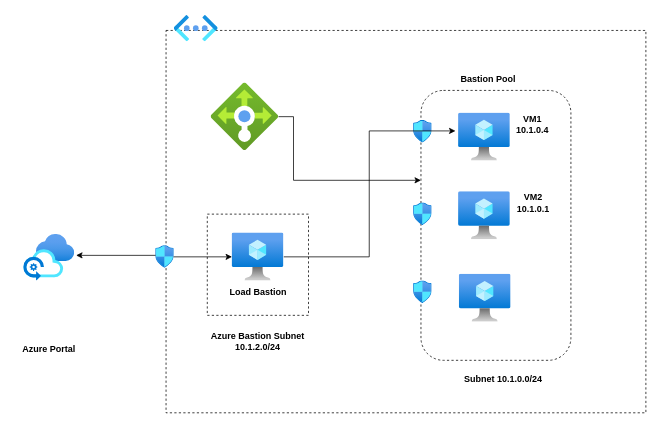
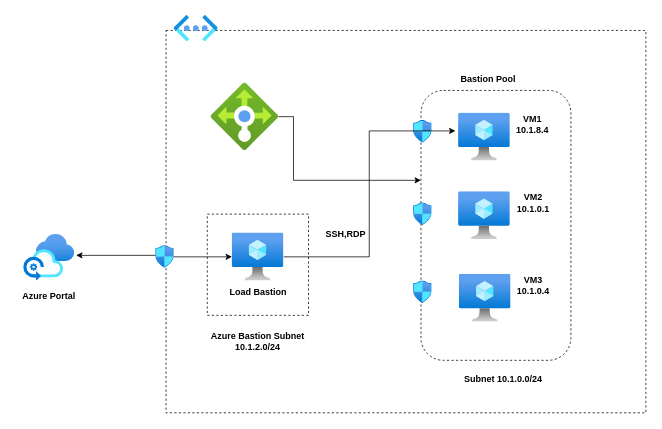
node "VM1 10.1.0.4": label "VM1 10.1.0.4" -> "VM1 10.1.8.4"
node "SSH,RDP": added
node "VM3 10.1.0.4": added
node "Azure Portal": moved (49, 349) -> (49, 297)
